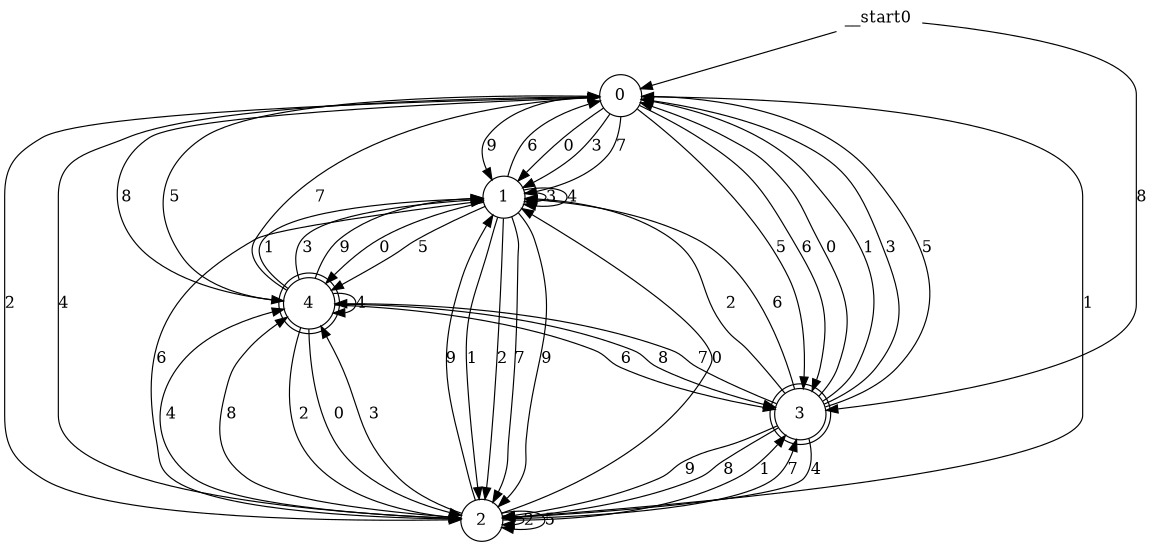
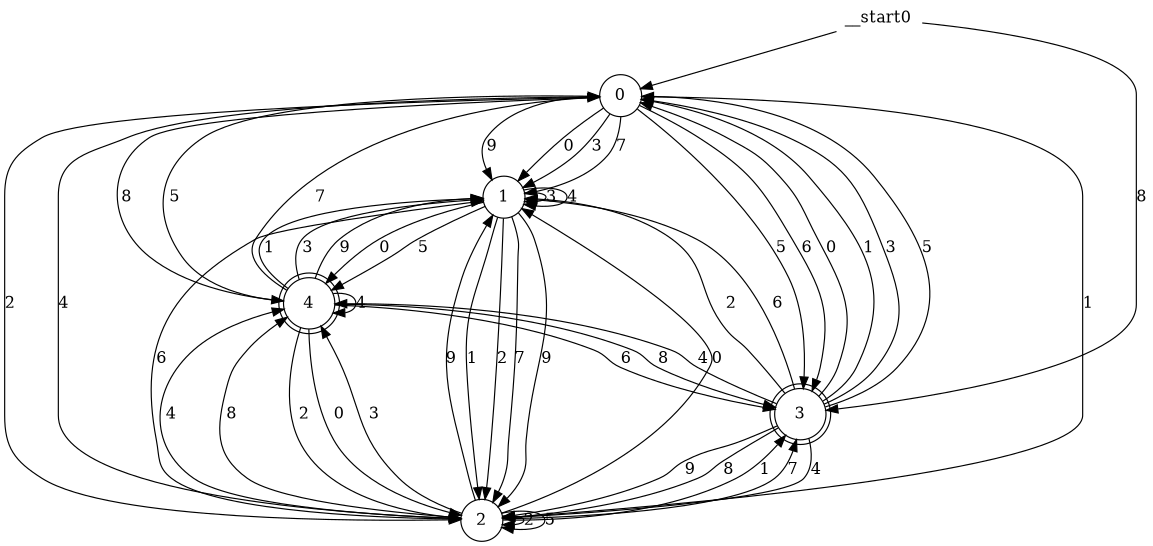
edge "1" -> "0": removed, label "6"
edge "3" -> "4": label "7" -> "4"
